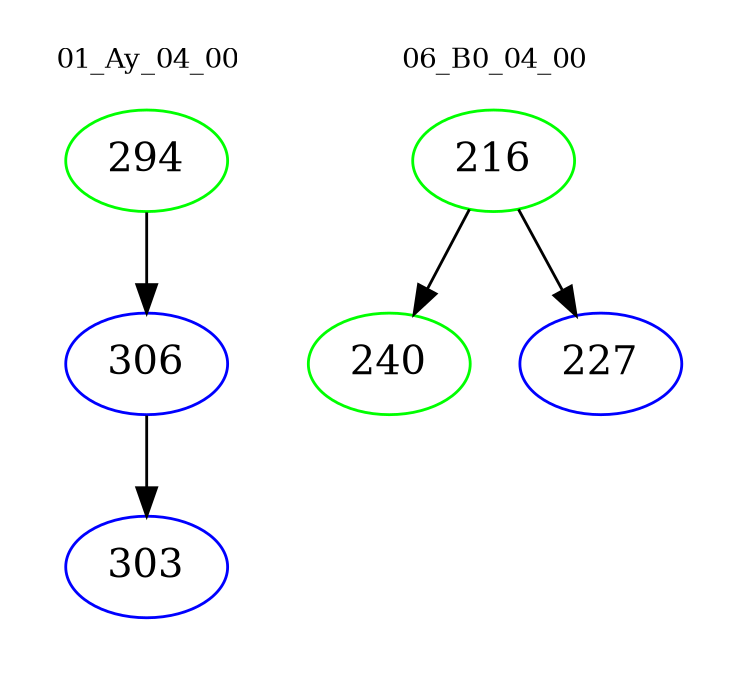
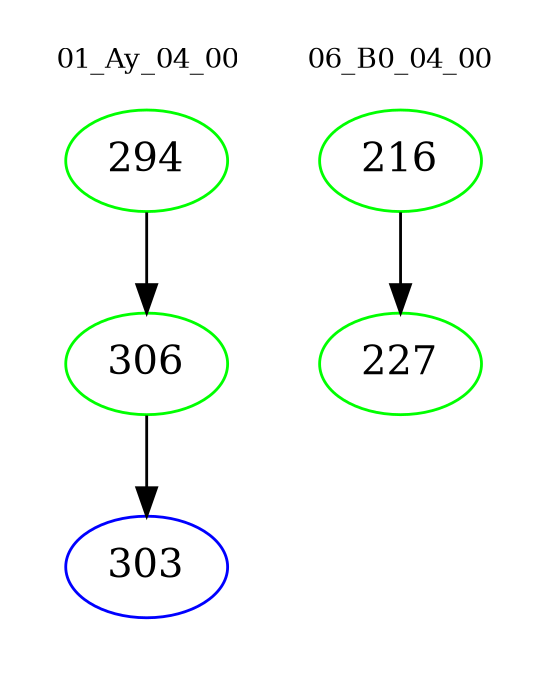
node "306": color blue -> green
node "240": removed
node "227": color blue -> green
